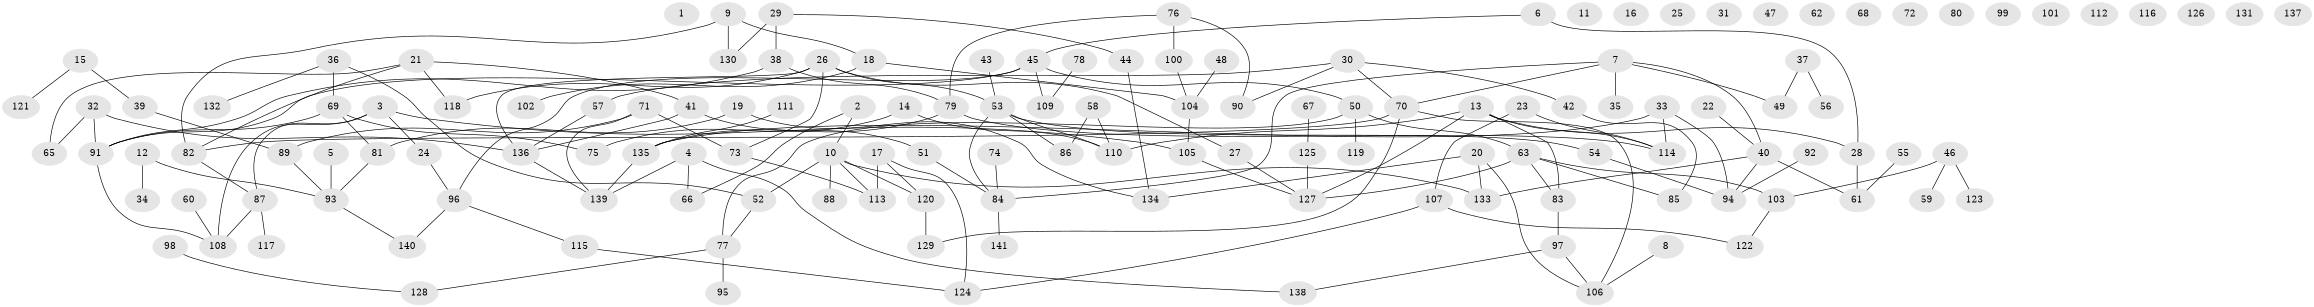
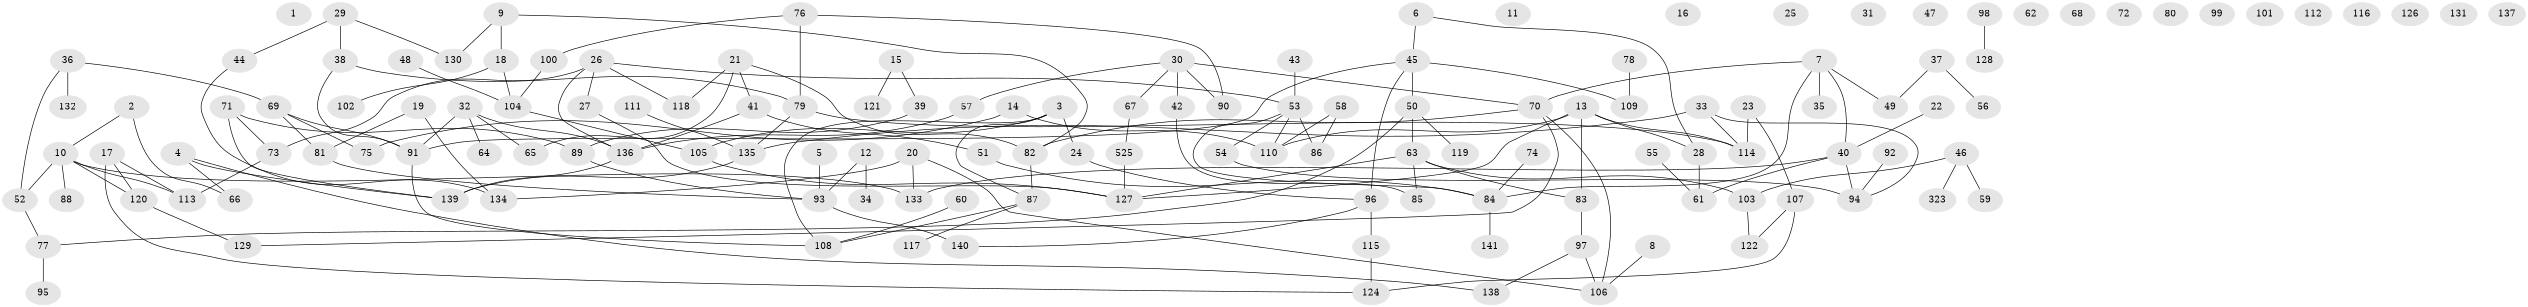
edge "30" -- "67": added
node "64": added
node "125": label "125" -> "525"
node "123": label "123" -> "323"
edge "77" -- "128": removed
